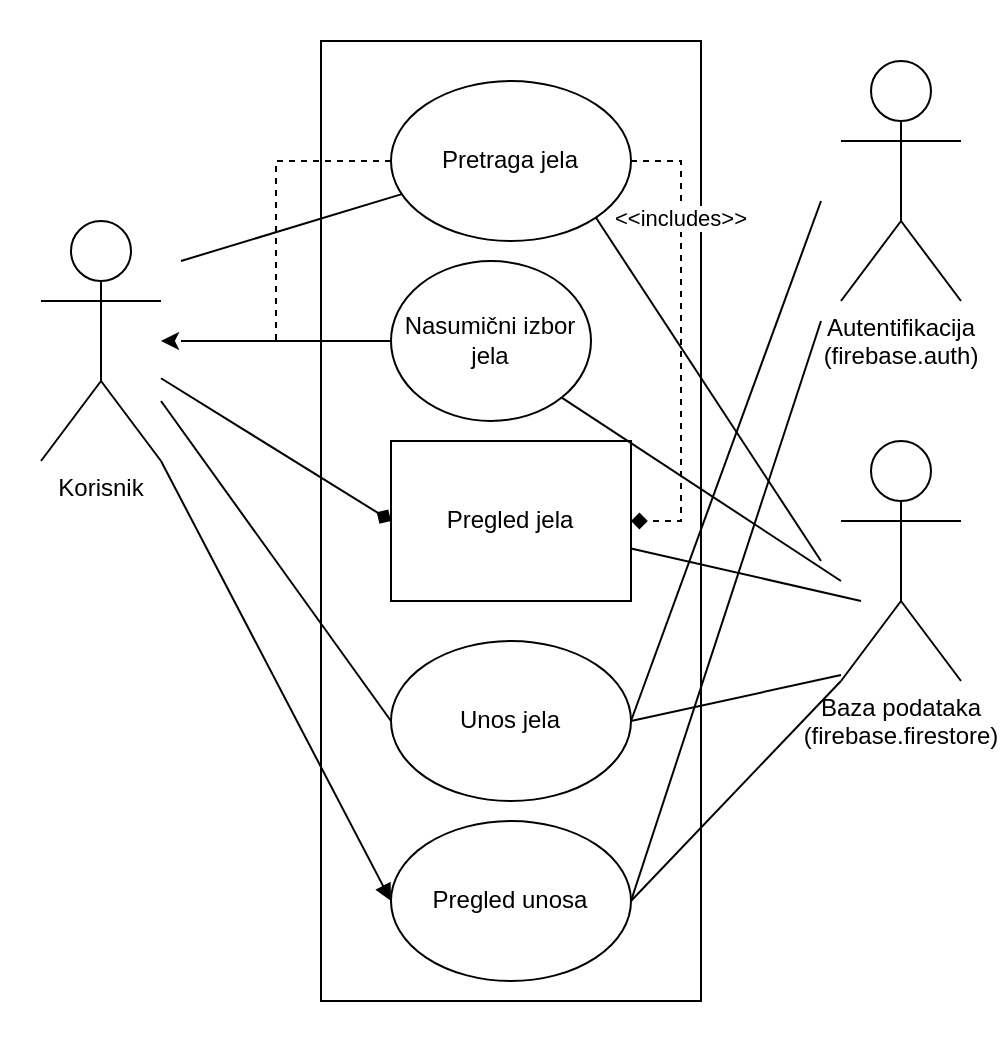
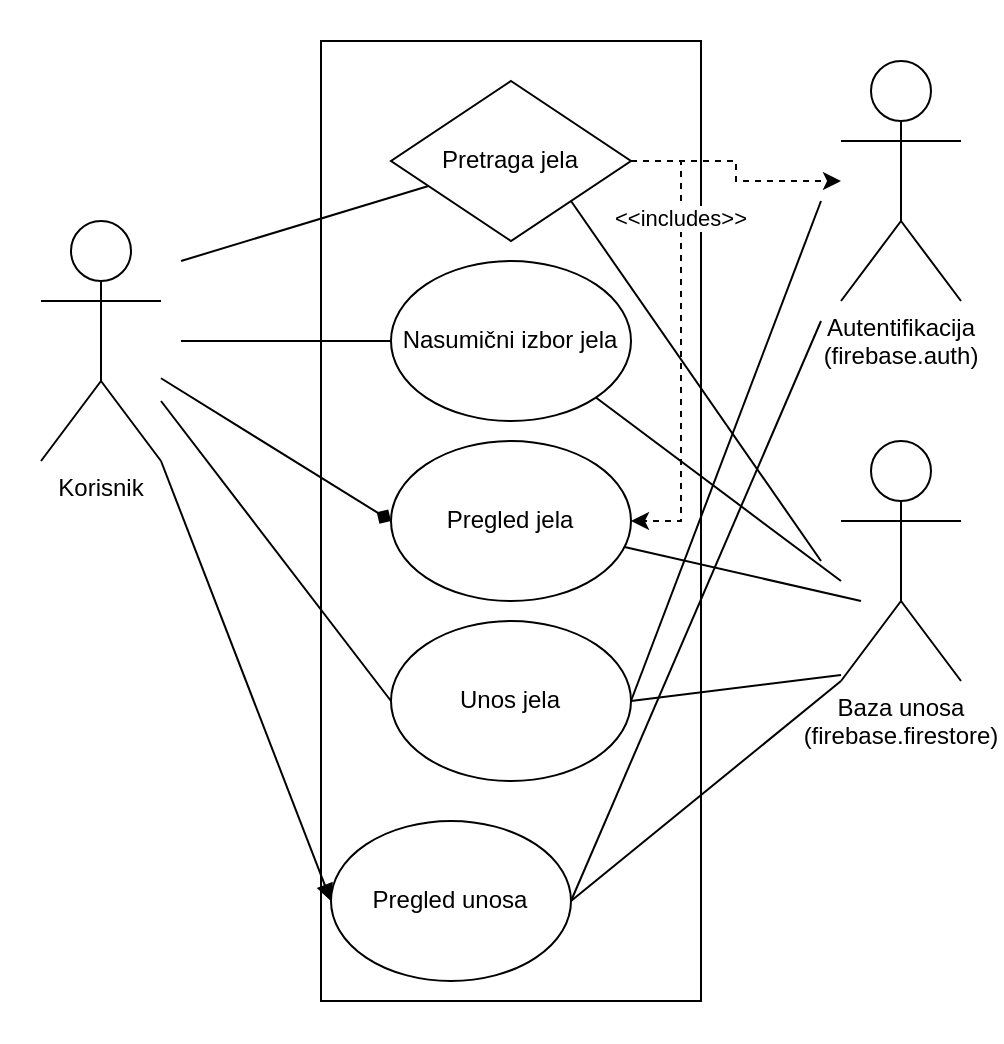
node "Pretraga jela": shape ellipse -> diamond
edge "Pretraga jela" -> "Korisnik": now "Pretraga jela" -> "Autentifikacija (firebase.auth)"
node "Nasumični izbor jela": size 200x160 -> 240x160
node "Pregled jela": shape rectangle -> ellipse
edge "Pretraga jela" -> "Pregled jela": arrowhead diamond -> classic
node "Unos jela": moved (511, 721) -> (511, 701)
node "Baza podataka (firebase.firestore)": label "Baza podataka (firebase.firestore)" -> "Baza unosa (firebase.firestore)"
node "Pregled unosa": moved (511, 901) -> (451, 901)
